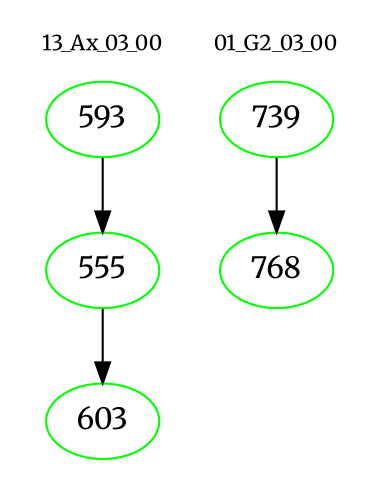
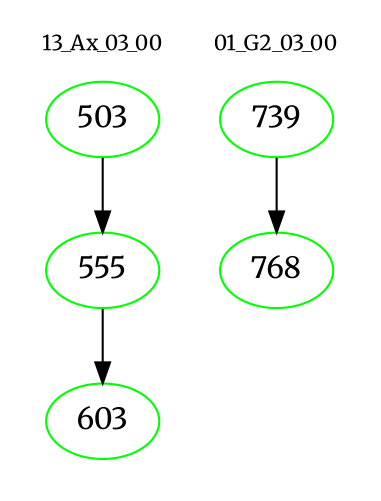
node "593": label "593" -> "503"
